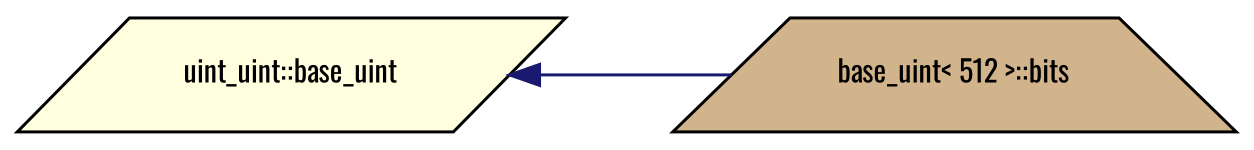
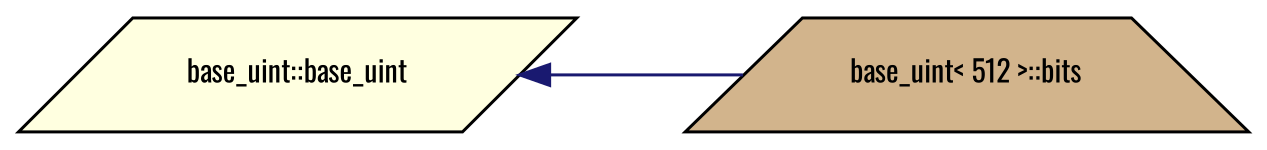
node "uint_uint::base_uint": label "uint_uint::base_uint" -> "base_uint::base_uint"
